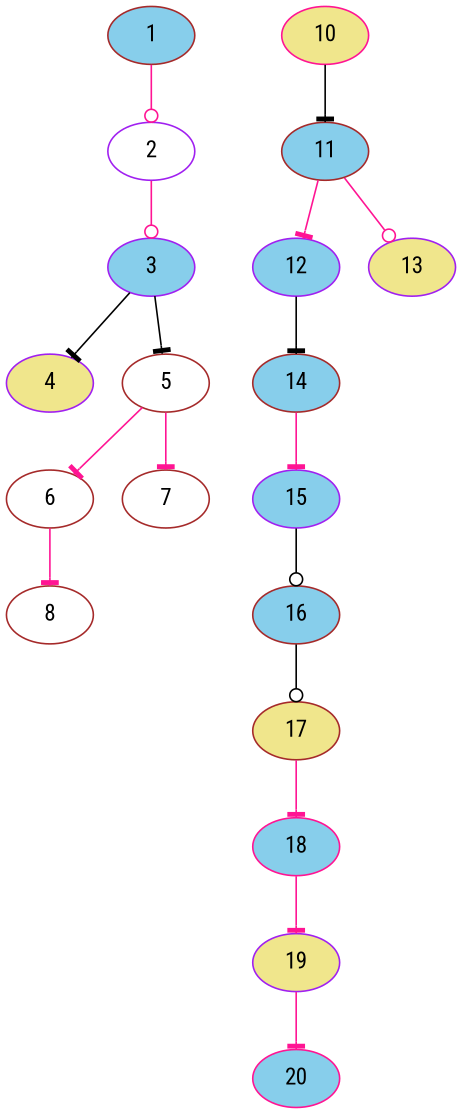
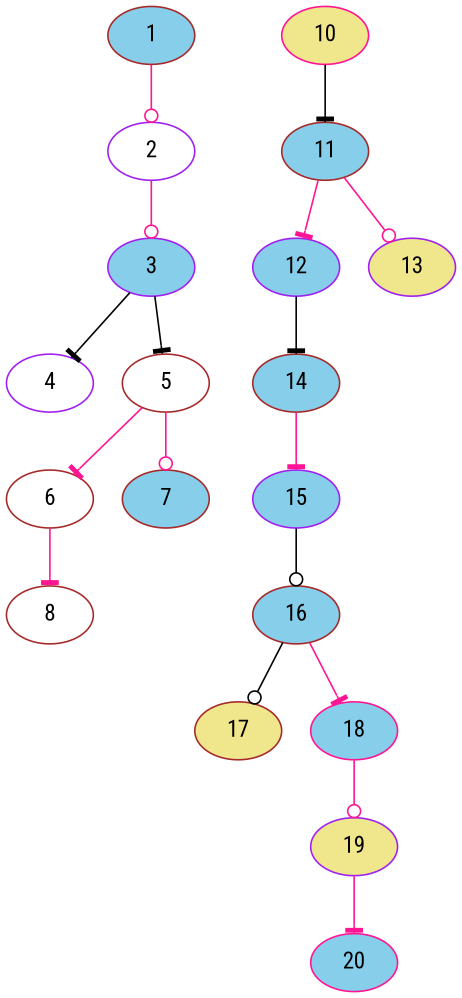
node "4": fillcolor khaki -> white
edge "5" -> "7": arrowhead tee -> odot
node "7": fillcolor white -> skyblue
edge "17" -> "18": now "16" -> "18"
edge "18" -> "19": arrowhead tee -> odot
